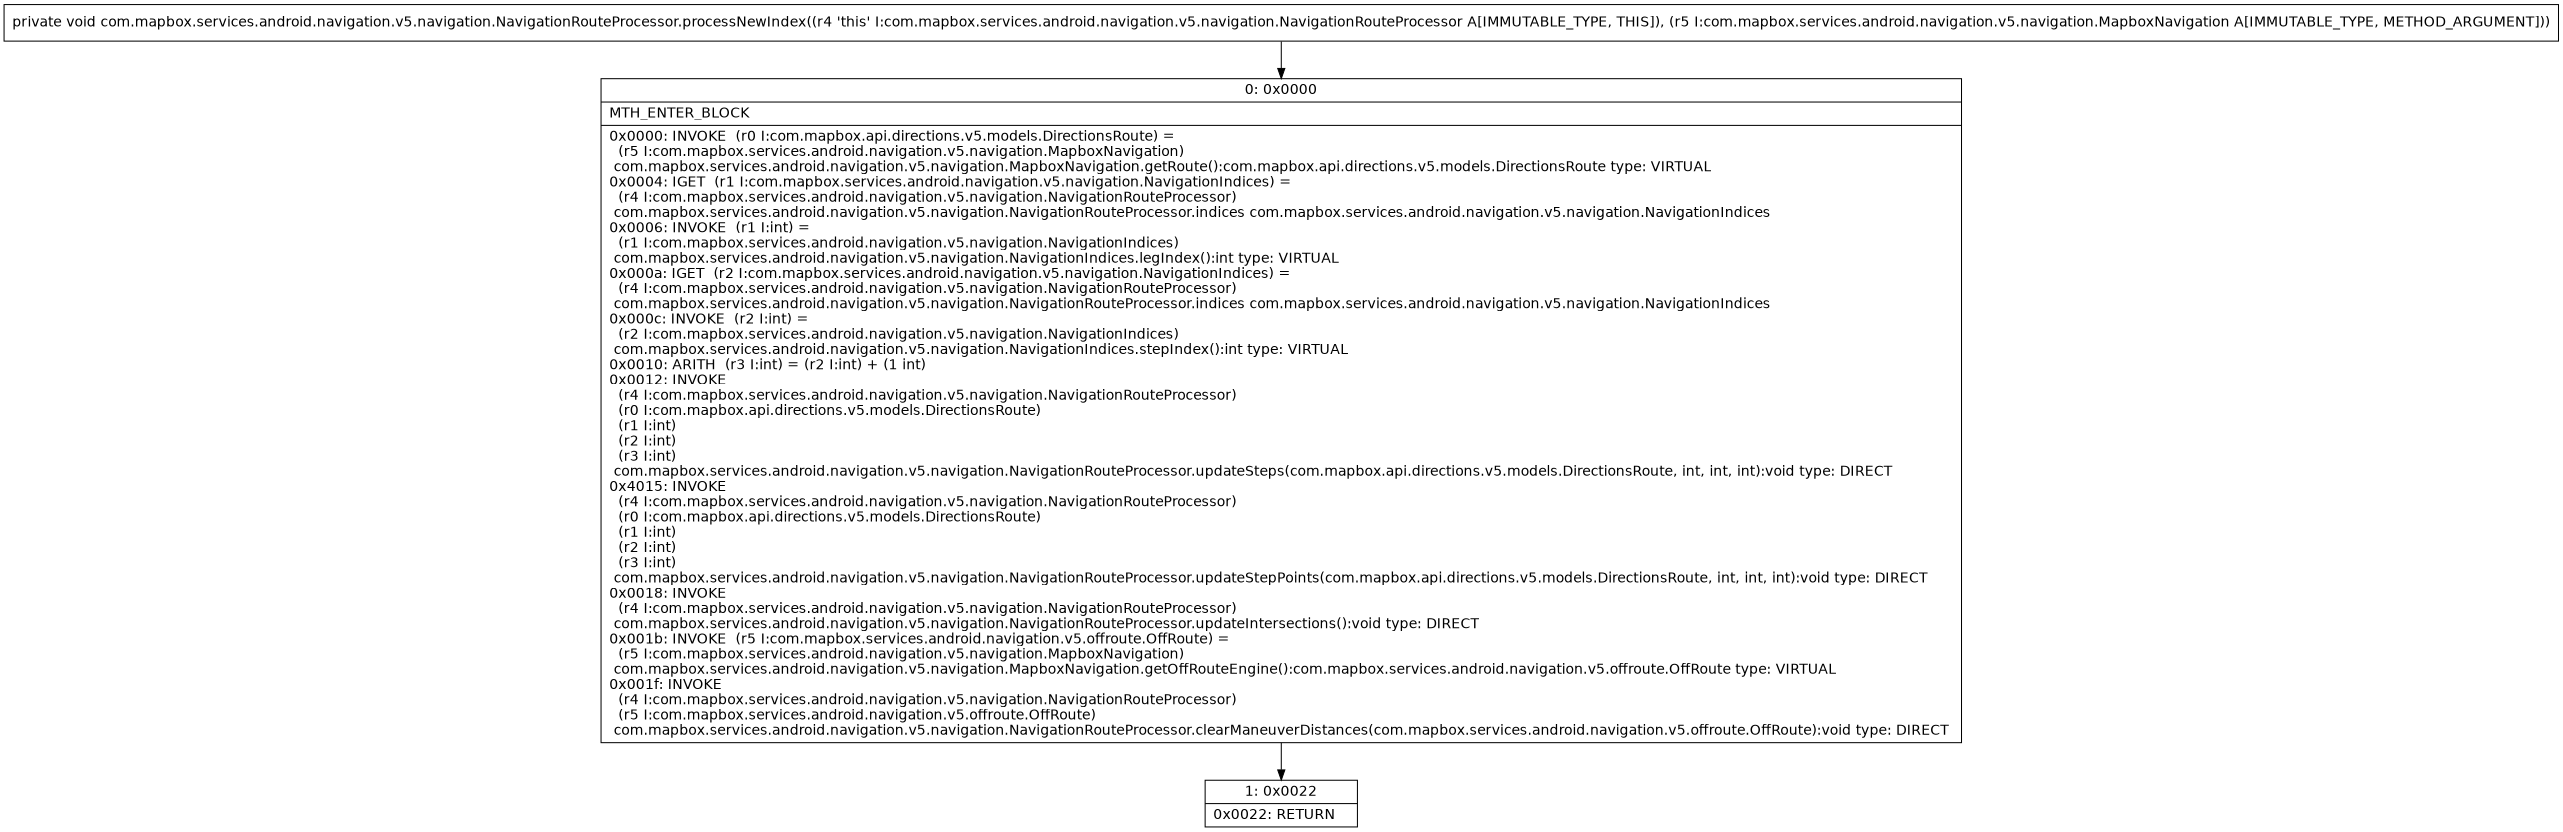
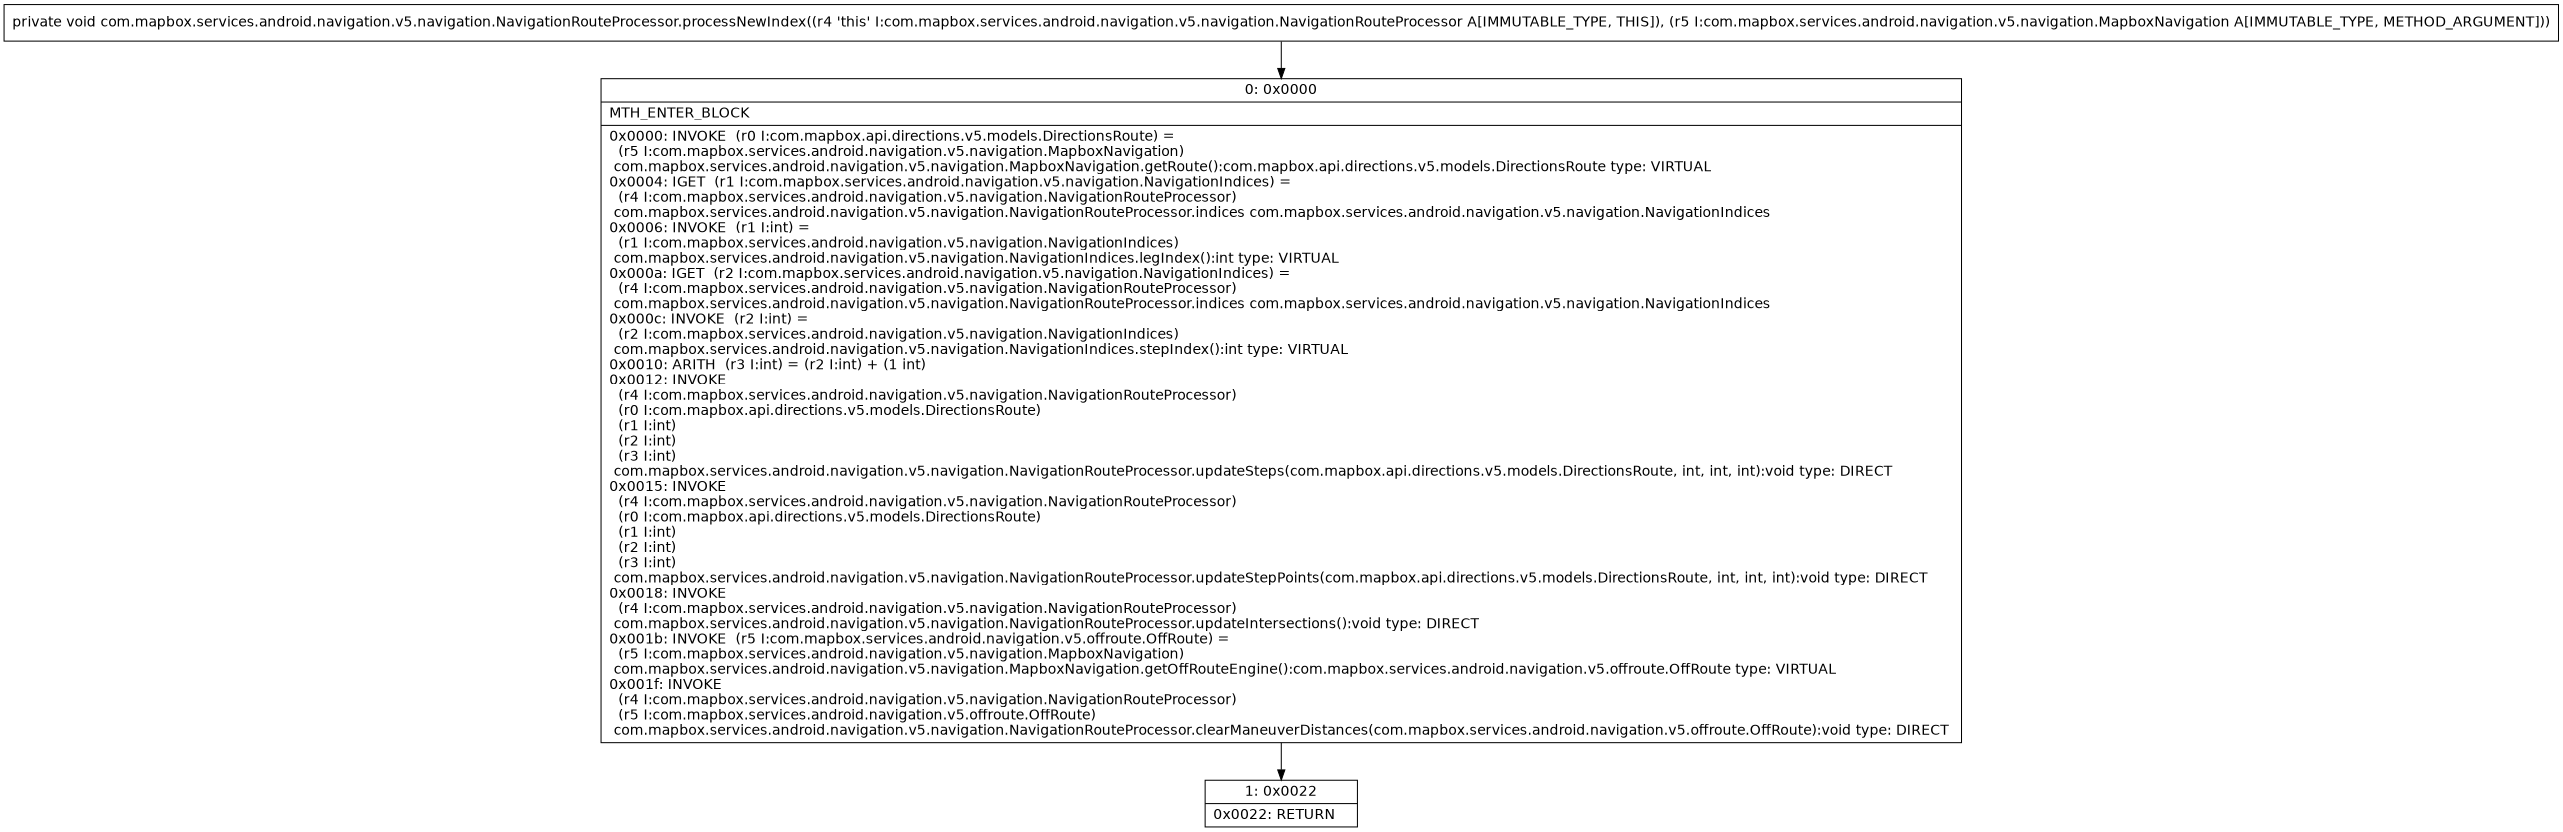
node "0: 0x0000": text "0x4015: INVOKE" -> "0x0015: INVOKE"
